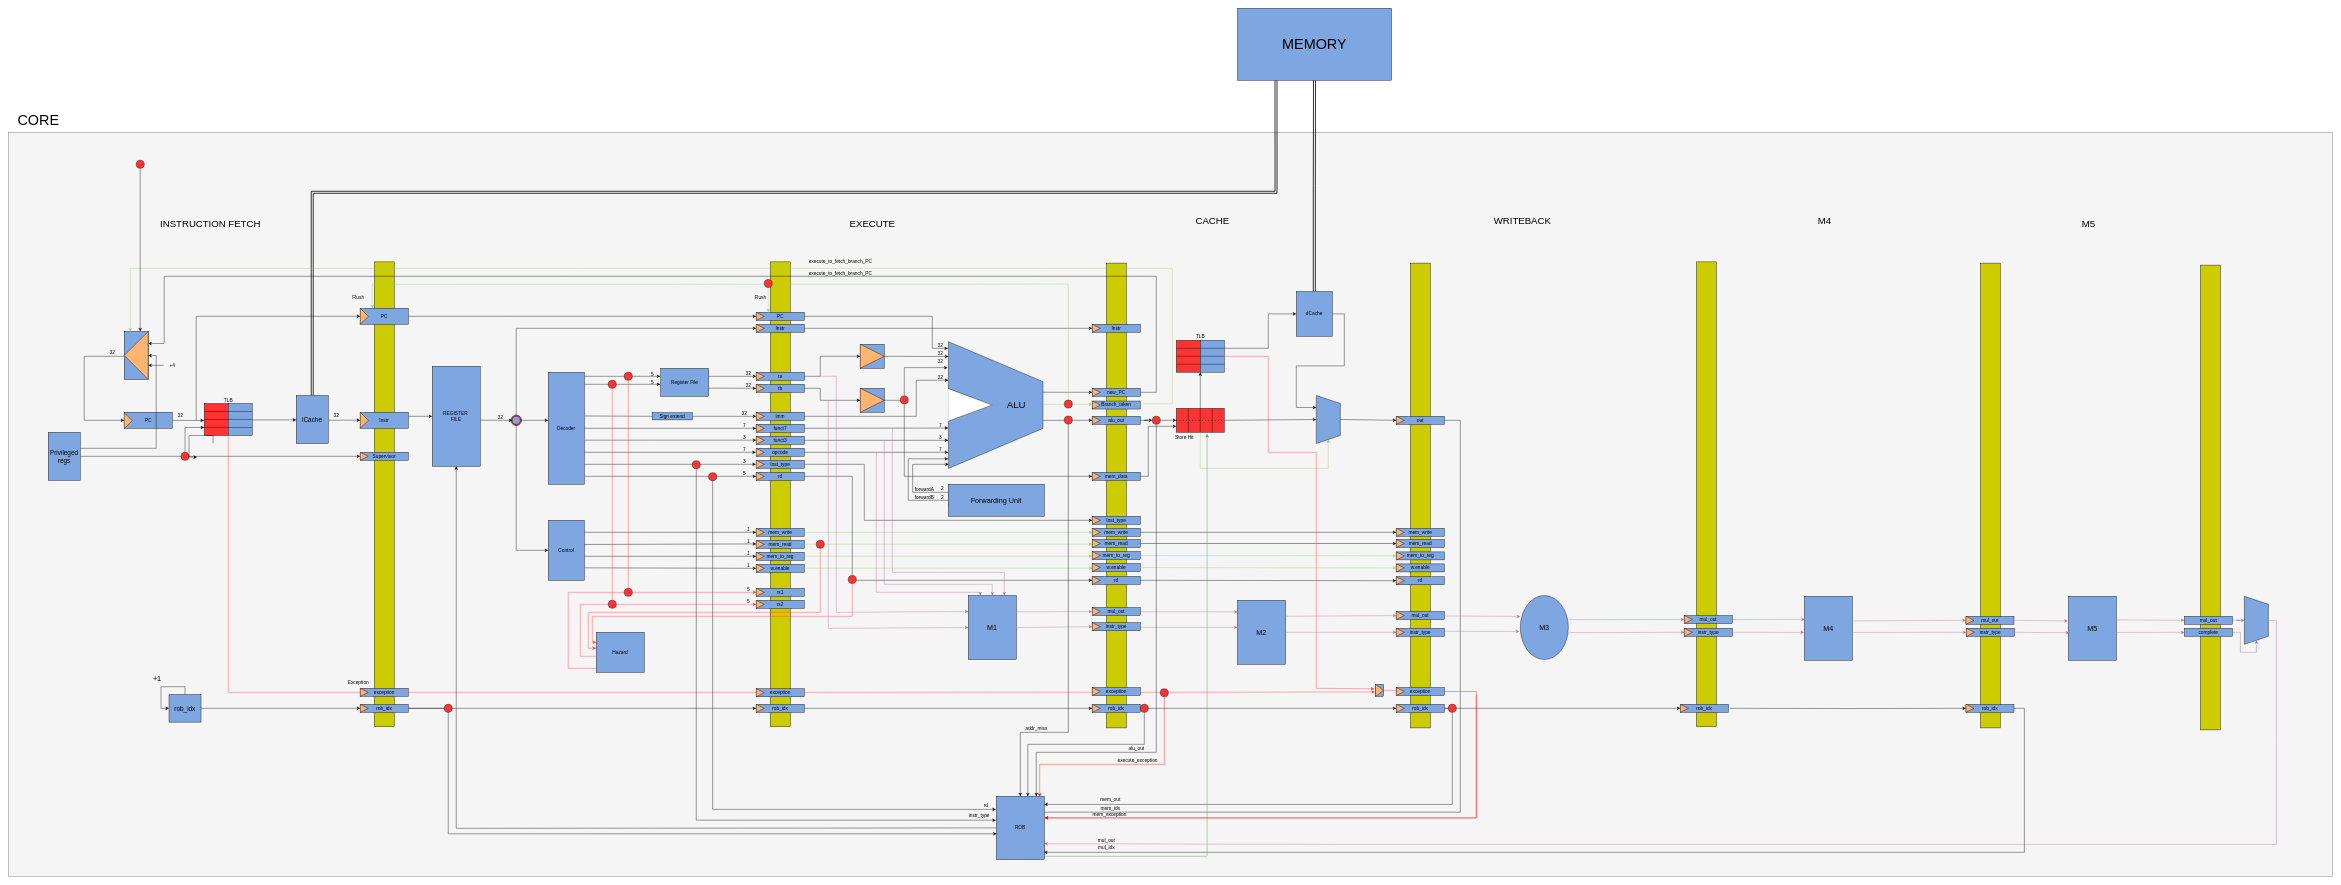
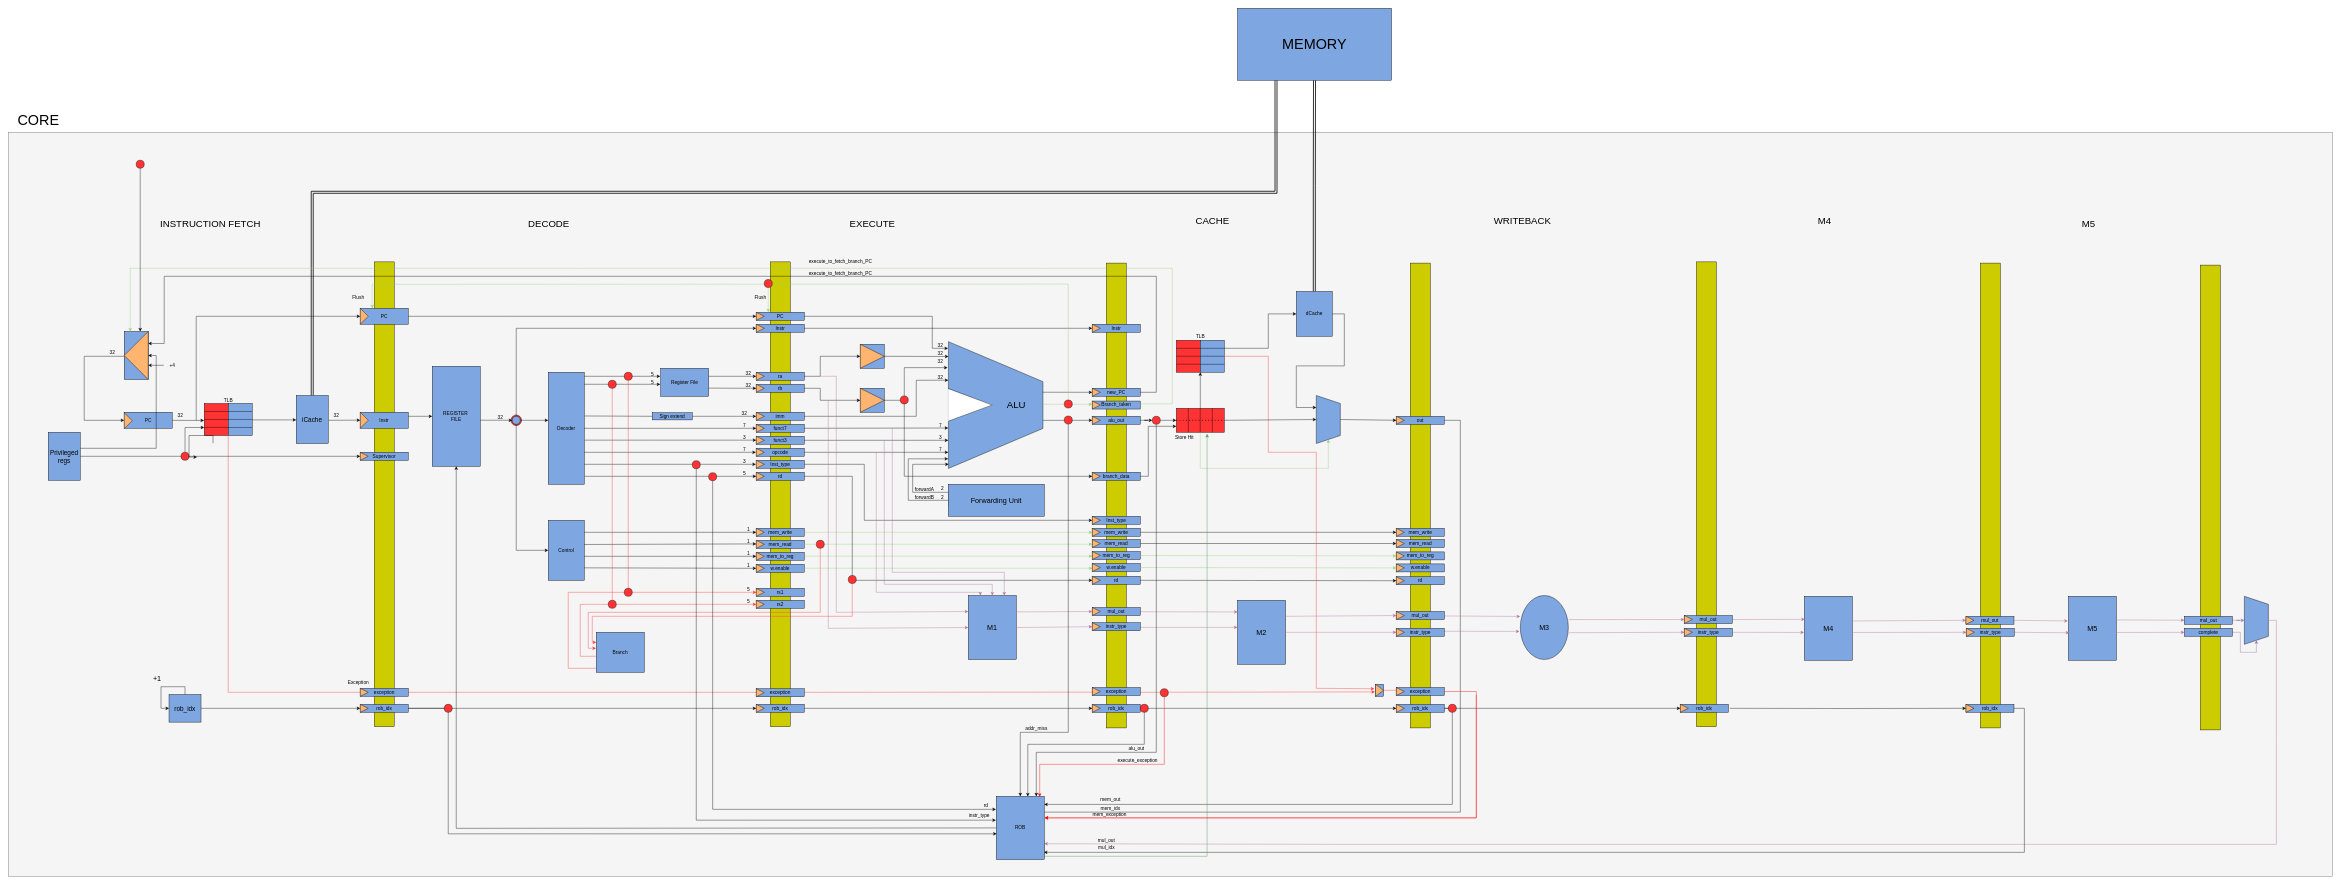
node "DECODE": added
node "mem_data": label "mem_data" -> "branch_data"
node "Hazard": label "Hazard" -> "Branch"
